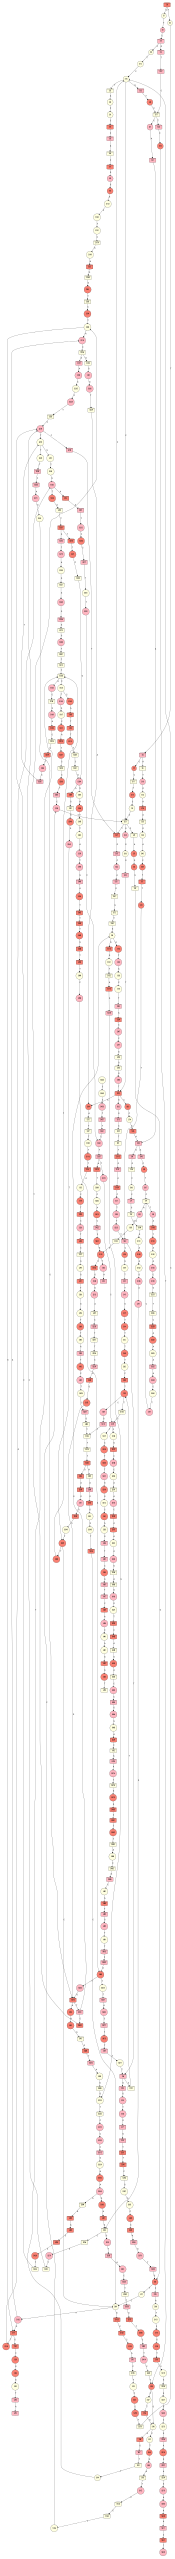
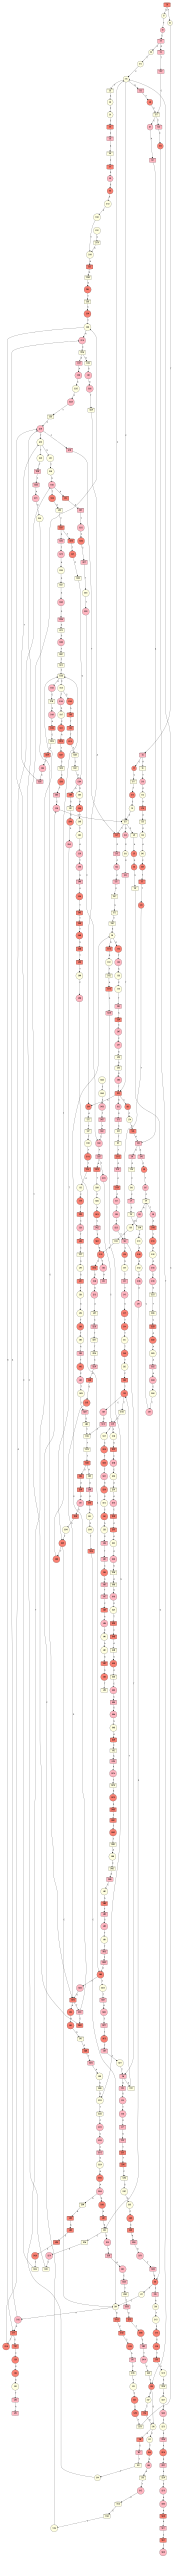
edge "S130" -> "S151": now "S130" -> "S199"
